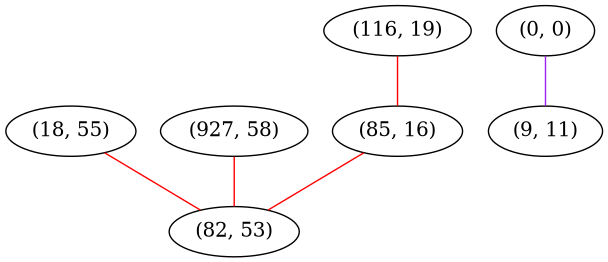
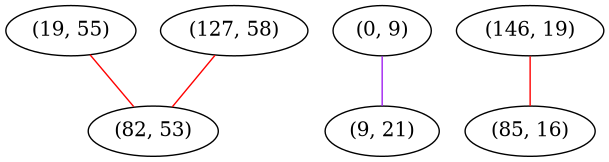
node "(116, 19)": label "(116, 19)" -> "(146, 19)"
node "(0, 0)": label "(0, 0)" -> "(0, 9)"
node "(18, 55)": label "(18, 55)" -> "(19, 55)"
node "(927, 58)": label "(927, 58)" -> "(127, 58)"
node "(9, 11)": label "(9, 11)" -> "(9, 21)"
edge "(85, 16)" -- "(82, 53)": removed
